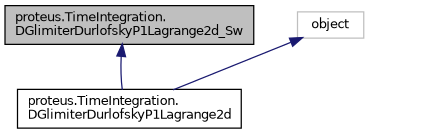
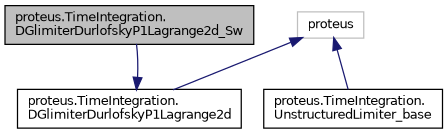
node "object": label "object" -> "proteus"
edge "proteus.TimeIntegration. DGlimiterDurlofskyP1Lagrange2d" -> "proteus.TimeIntegration. DGlimiterDurlofskyP1Lagrange2d_Sw": reversed
node "proteus.TimeIntegration. UnstructuredLimiter_base": added
